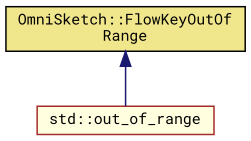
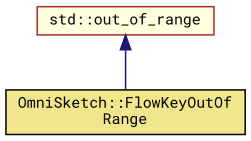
edge "std::out_of_range" -> "OmniSketch::FlowKeyOutOf Range": reversed
